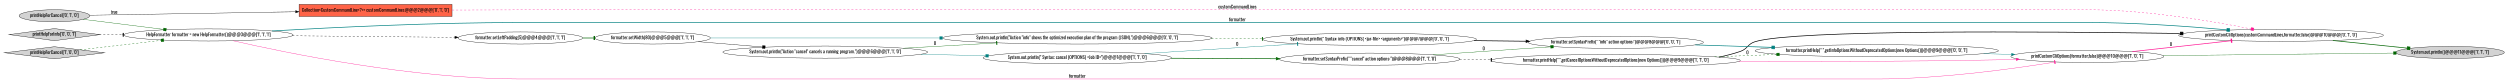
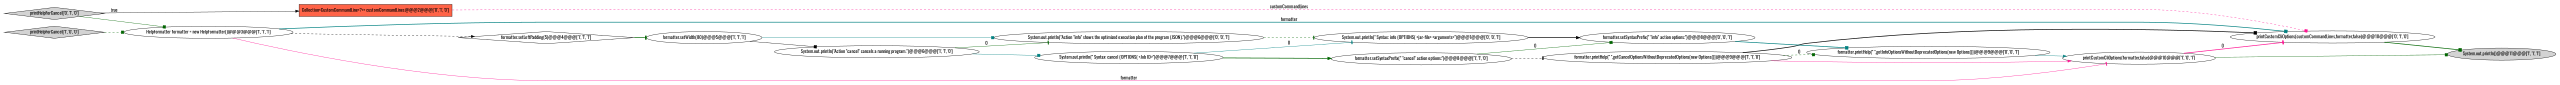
node "printHelpForCancel['0', '1', '0']": shape ellipse -> diamond
node "printHelpForInfo['0', '0', '1']": removed
node "formatter.setLeftPadding(5)@@@4@@@['1', '1', '1']": shape ellipse -> diamond
